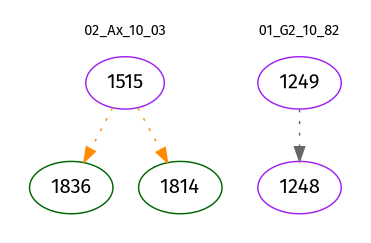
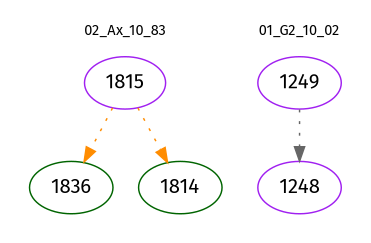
cluster "02_Ax_10_03": label "02_Ax_10_03" -> "02_Ax_10_83"
cluster "01_G2_10_82": label "01_G2_10_82" -> "01_G2_10_02"
node "1515": label "1515" -> "1815"
